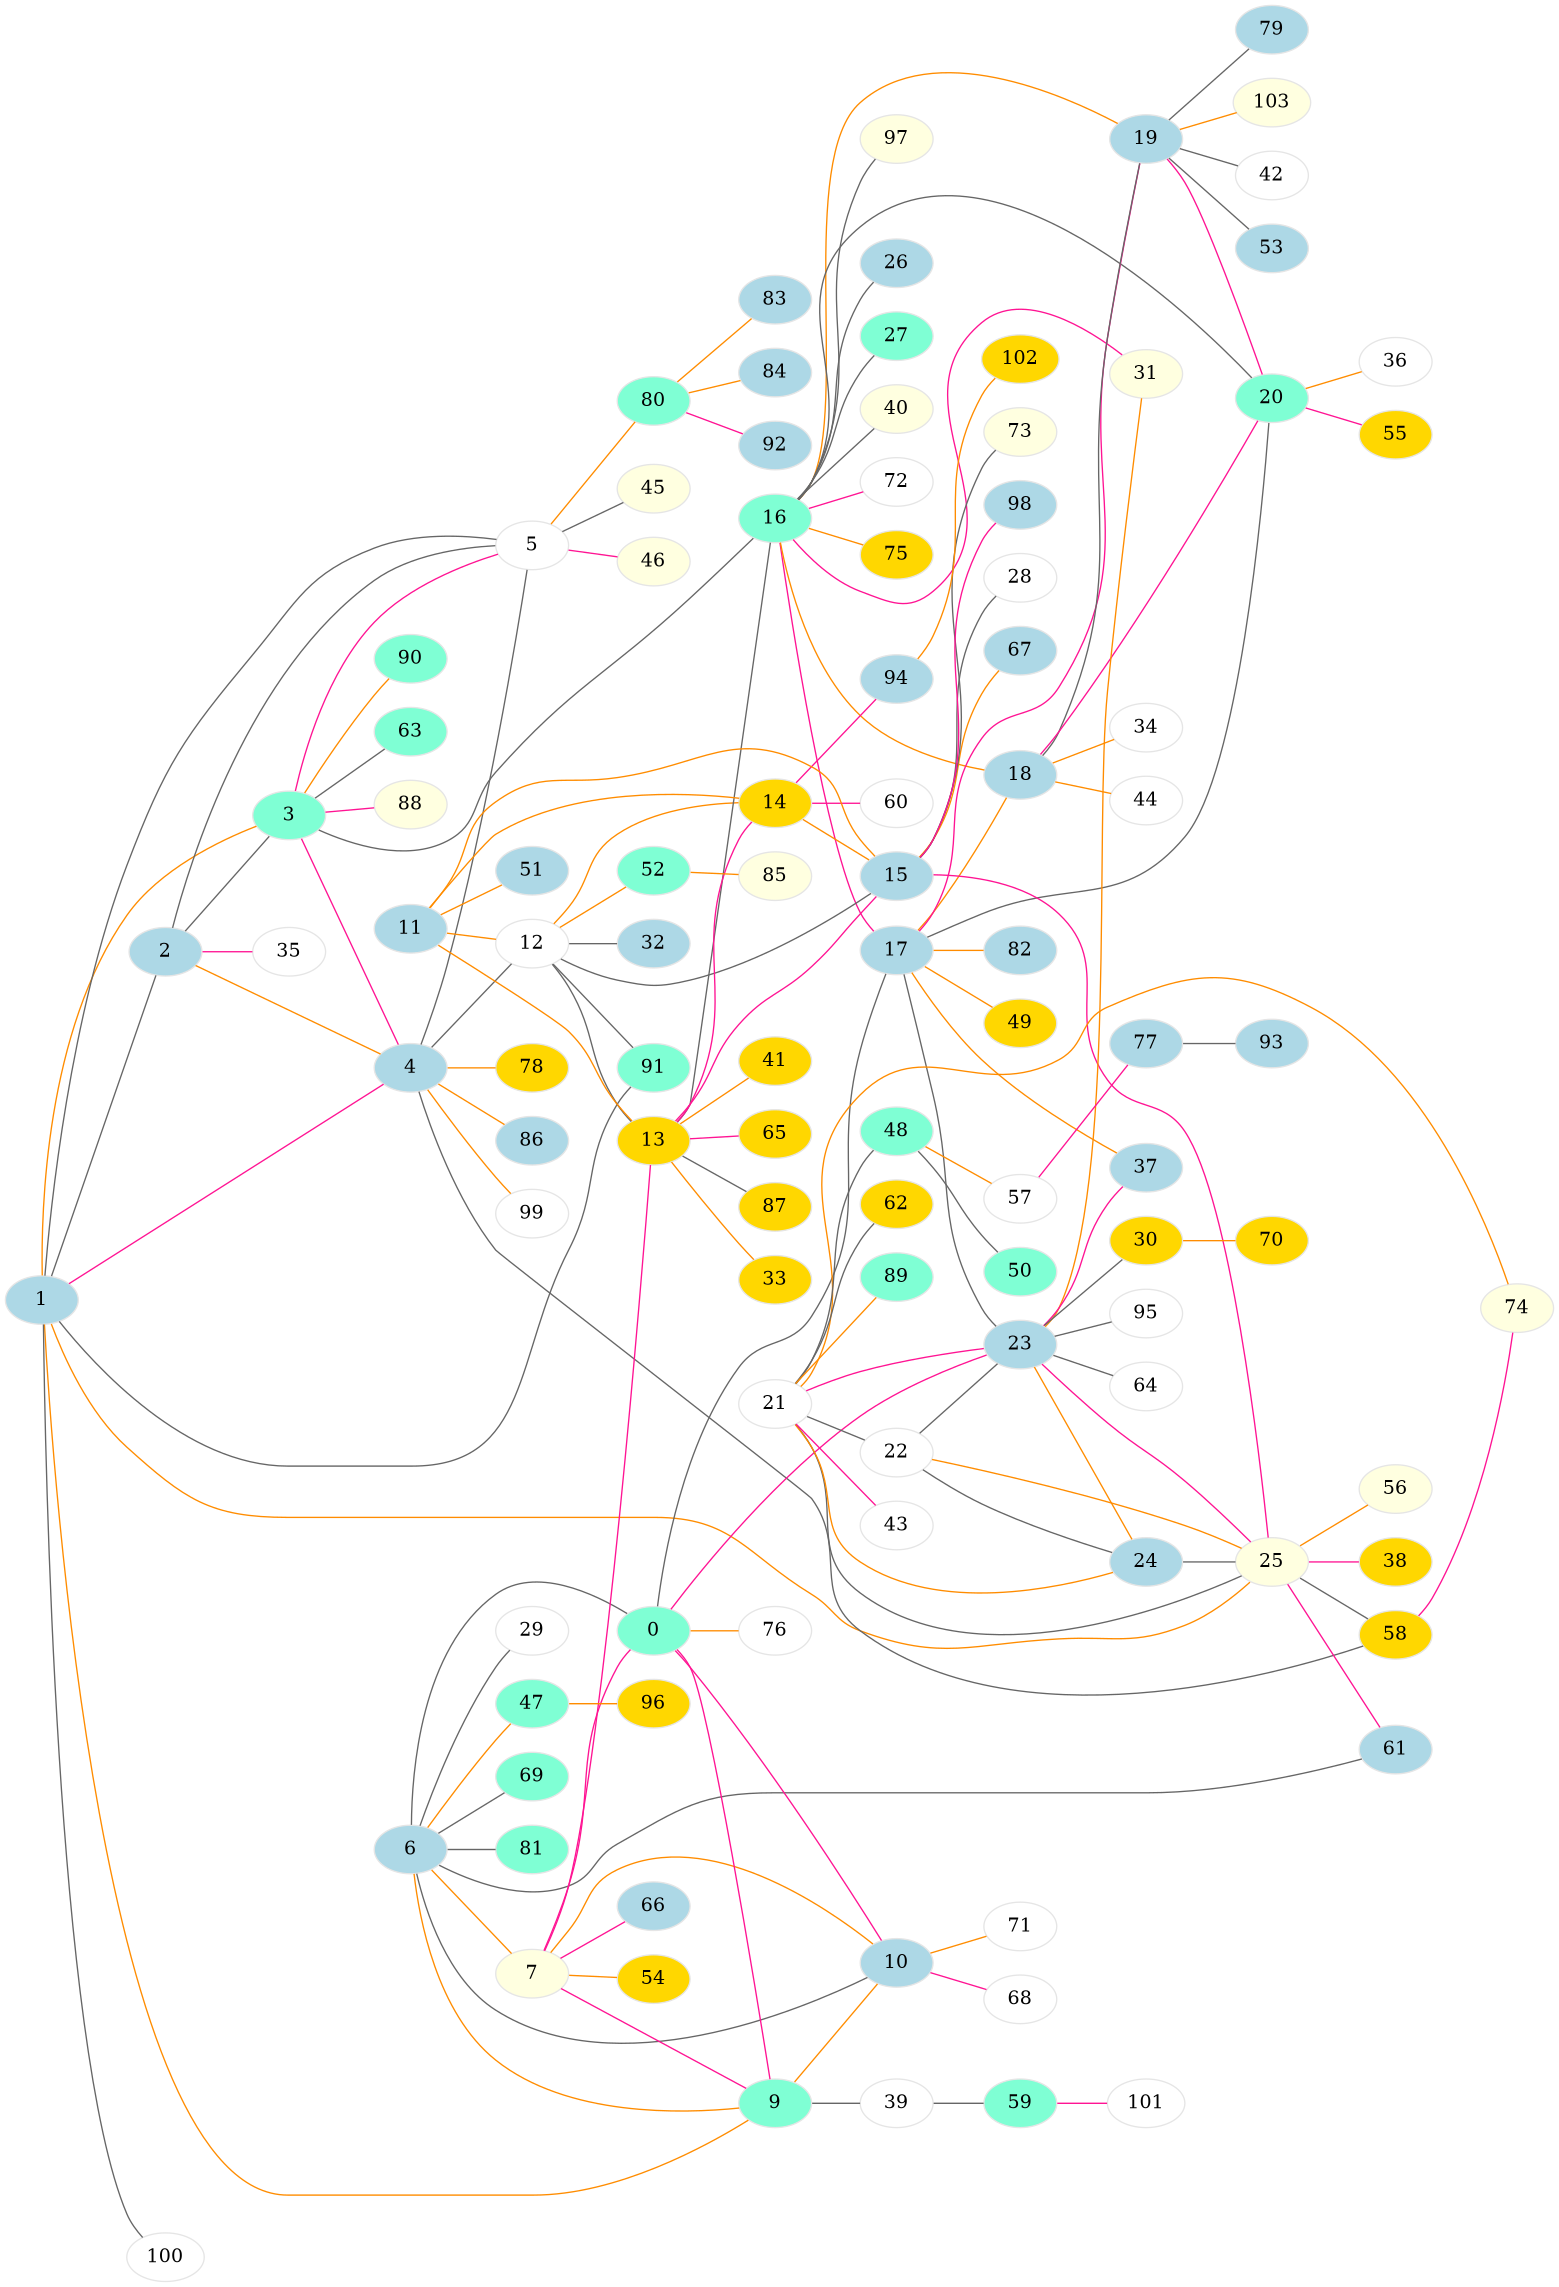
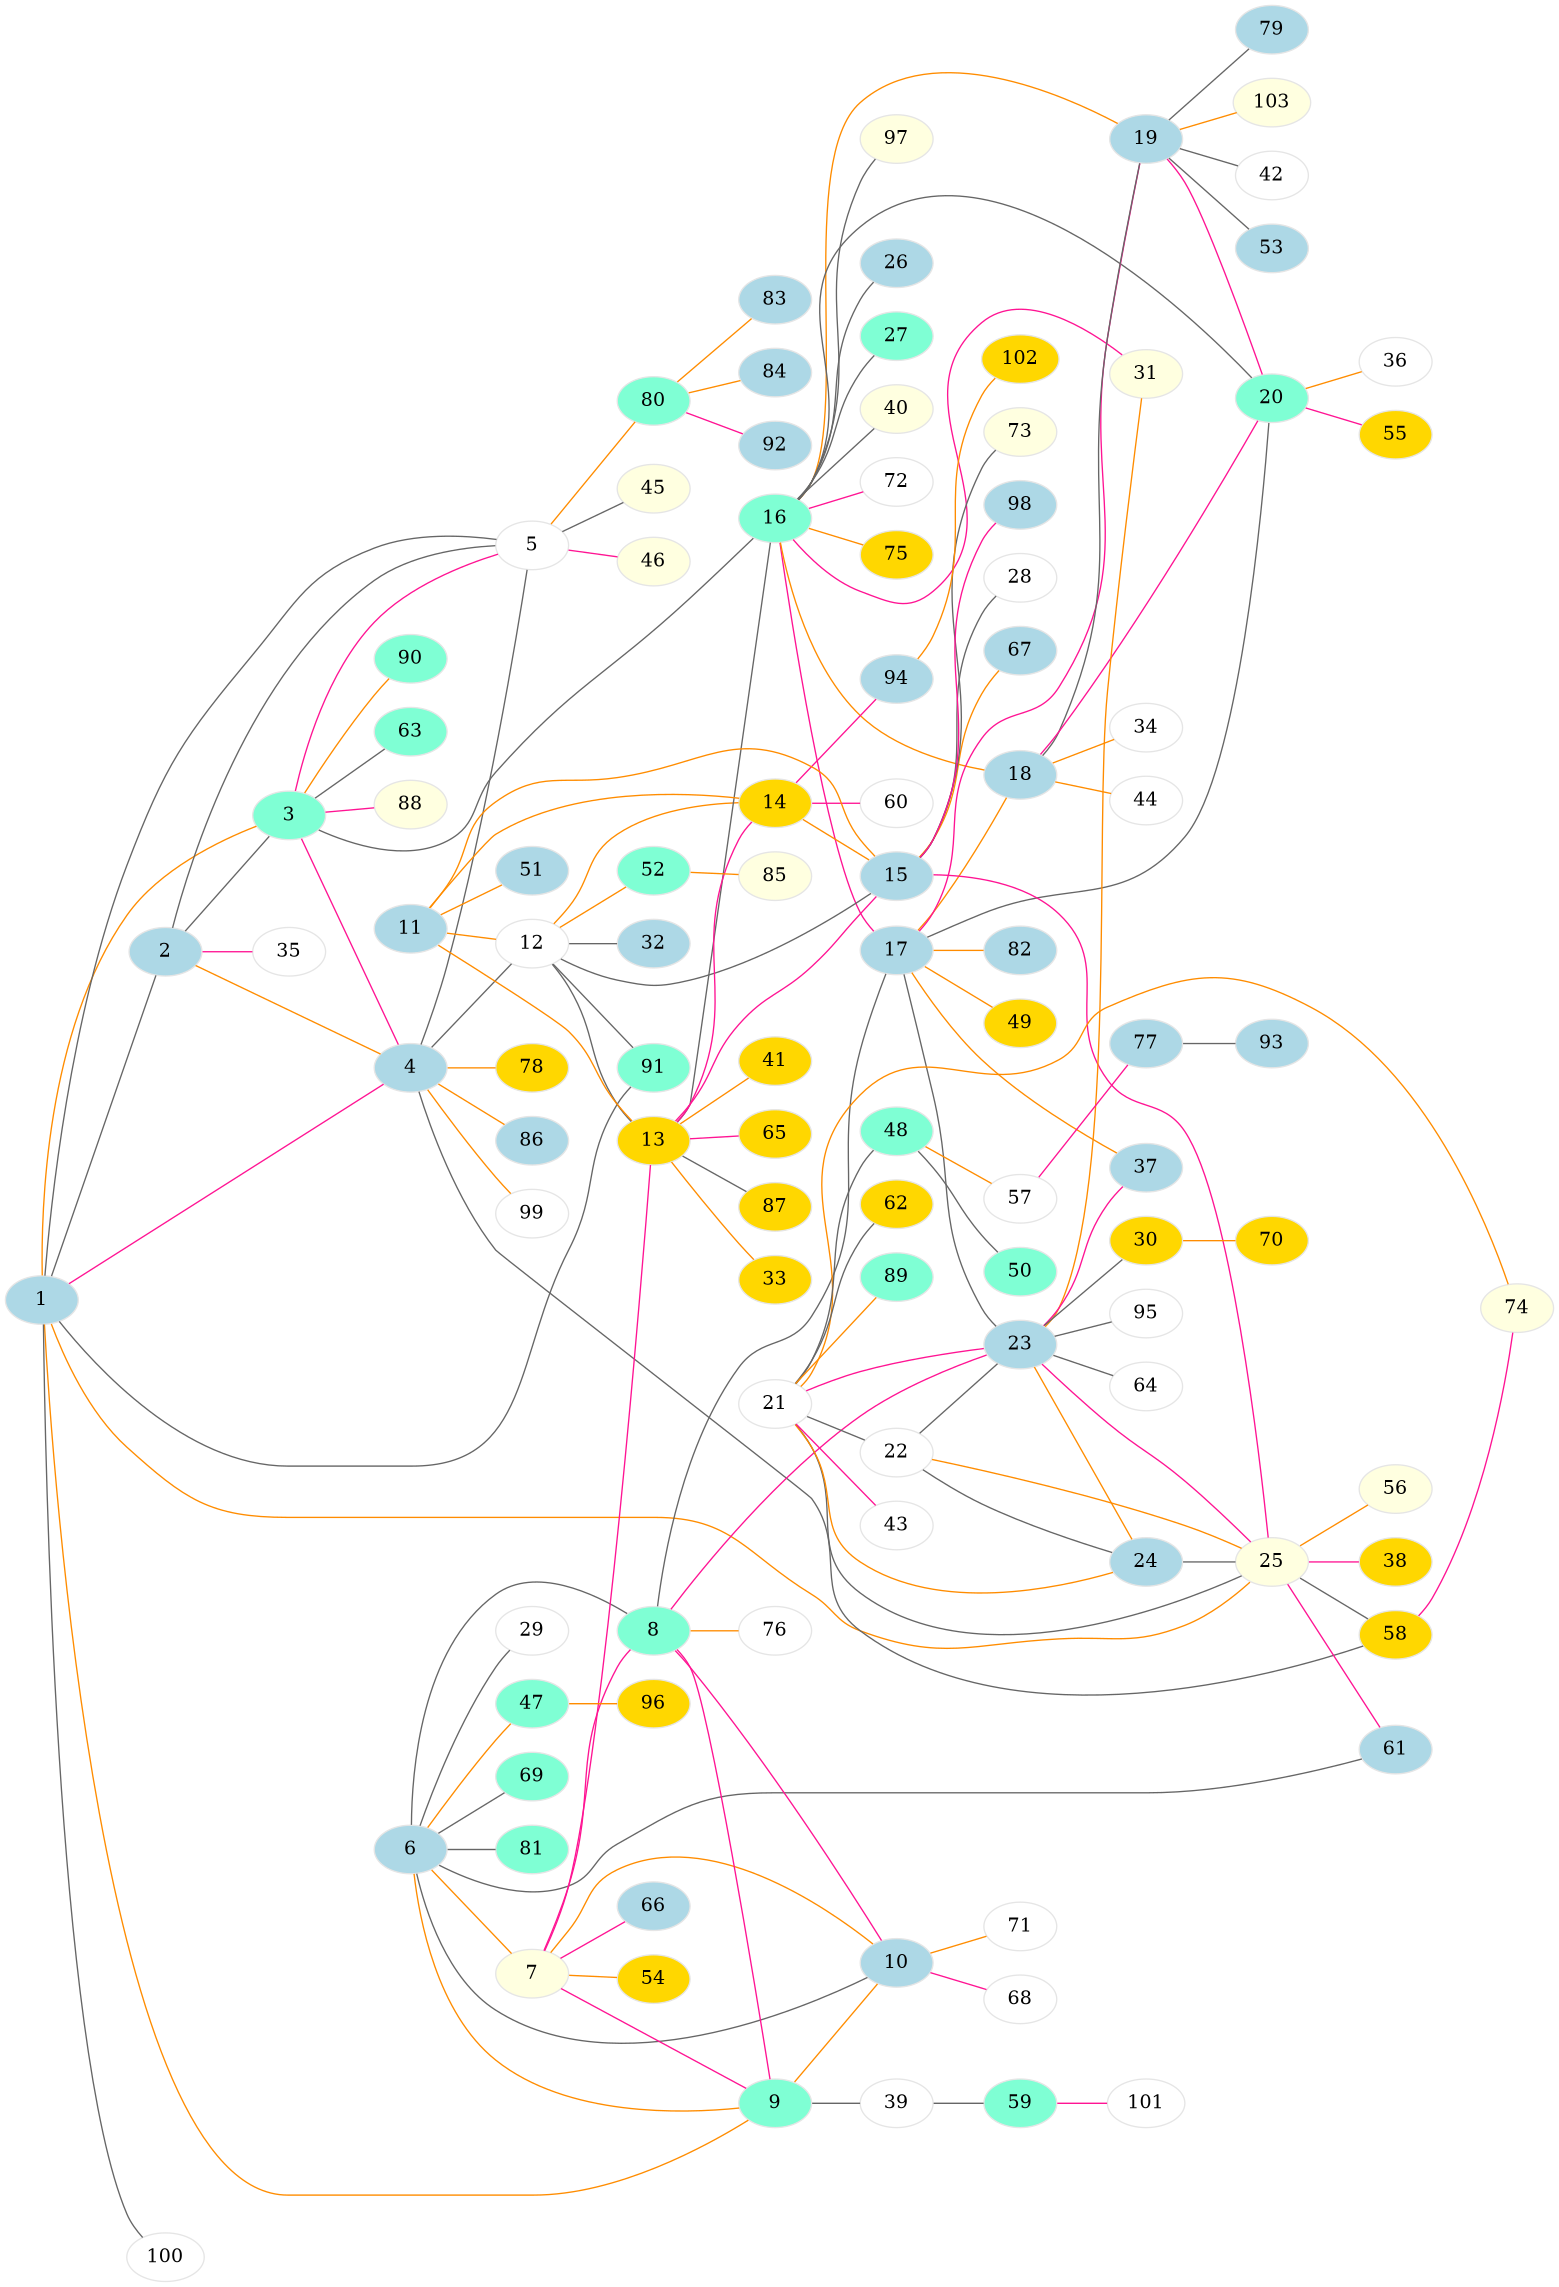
node "0": label "0" -> "8"
